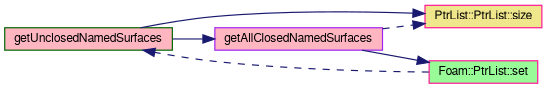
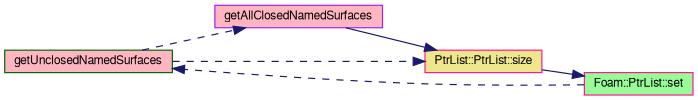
edge "getUnclosedNamedSurfaces" -> "PtrList::PtrList::size": style solid -> dashed
edge "getAllClosedNamedSurfaces" -> "PtrList::PtrList::size": style dashed -> solid
edge "getUnclosedNamedSurfaces" -> "getAllClosedNamedSurfaces": style solid -> dashed
edge "getAllClosedNamedSurfaces" -> "Foam::PtrList::set": now "PtrList::PtrList::size" -> "Foam::PtrList::set"
